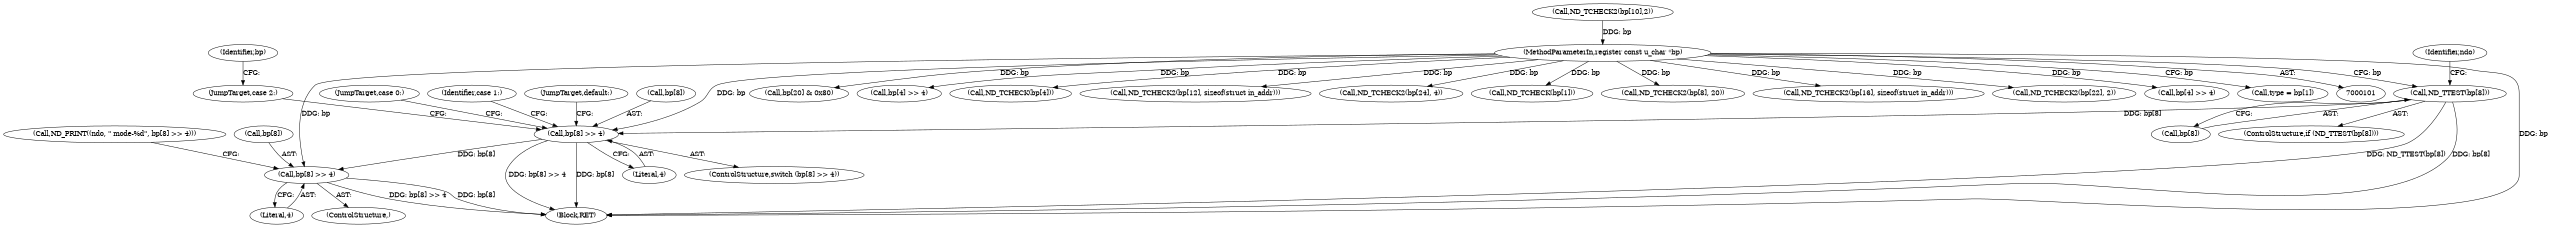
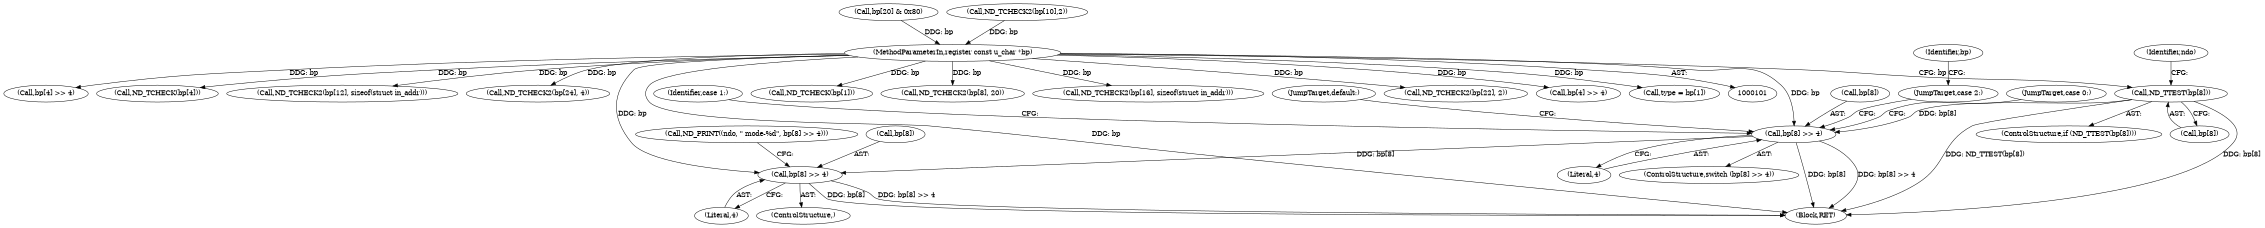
edge "(MethodParameterIn,register const u_char *bp)" -> "(Call,bp[20] & 0x80)": reversed
edge "(MethodParameterIn,register const u_char *bp)" -> "(Call,type = bp[1])": label "CFG: bp" -> "DDG: bp"
node "7000101": label "7000101" -> "1000101"
